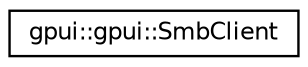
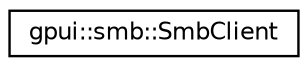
node "gpui::gpui::SmbClient": label "gpui::gpui::SmbClient" -> "gpui::smb::SmbClient"
